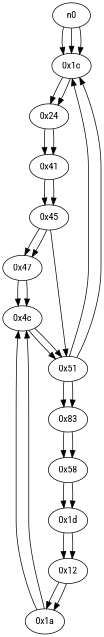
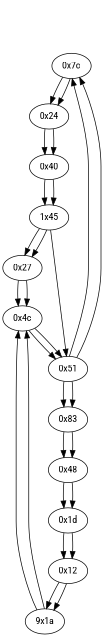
node "n0": removed
node "0x1c": label "0x1c" -> "0x7c"
node "0x41": label "0x41" -> "0x40"
node "0x45": label "0x45" -> "1x45"
node "0x47": label "0x47" -> "0x27"
node "0x58": label "0x58" -> "0x48"
node "0x1a": label "0x1a" -> "9x1a"
